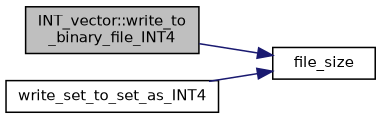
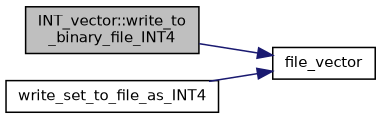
node "file_size": label "file_size" -> "file_vector"
node "write_set_to_set_as_INT4": label "write_set_to_set_as_INT4" -> "write_set_to_file_as_INT4"
